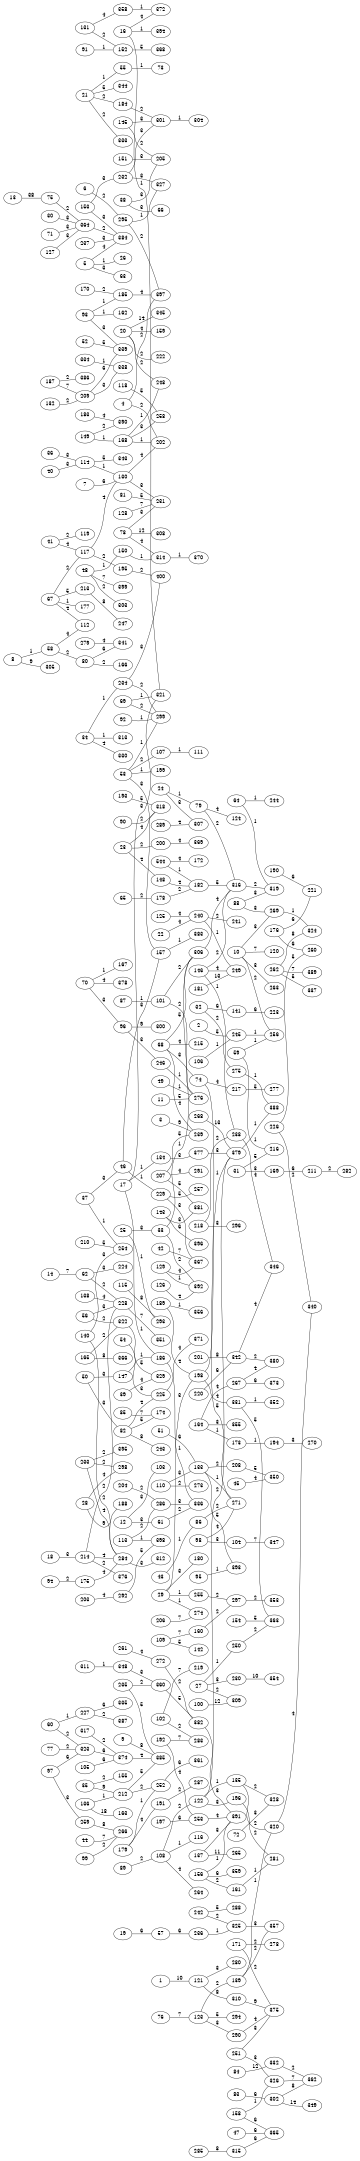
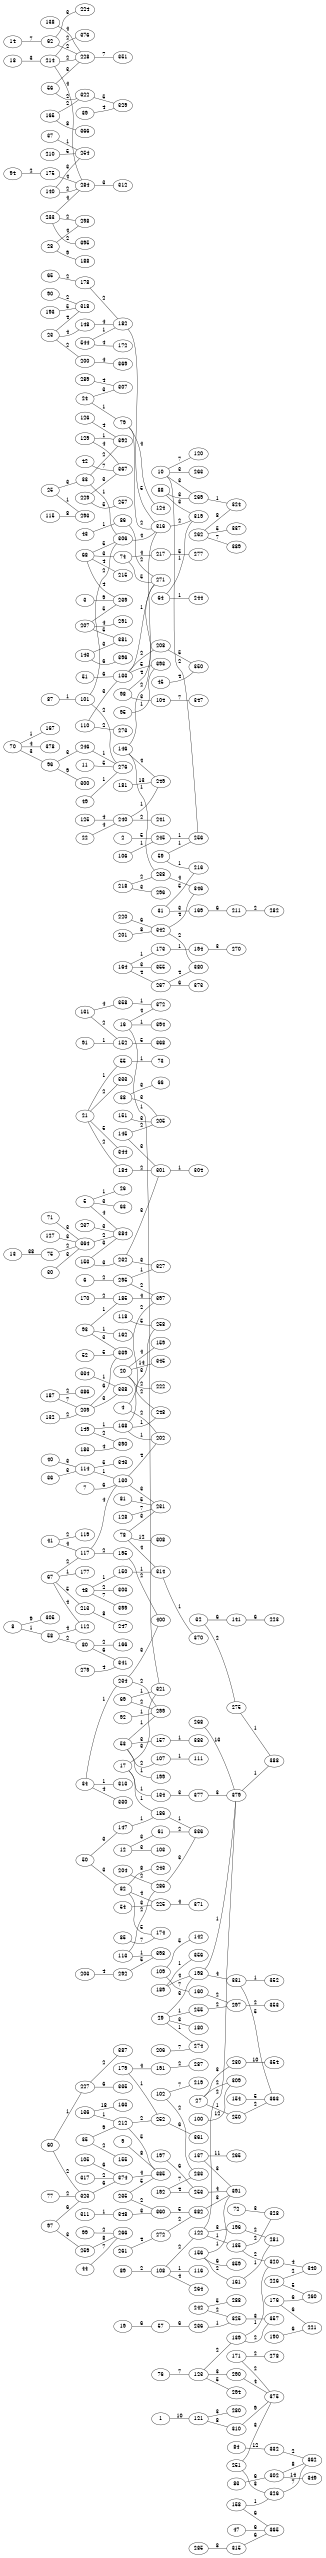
node "46": removed
